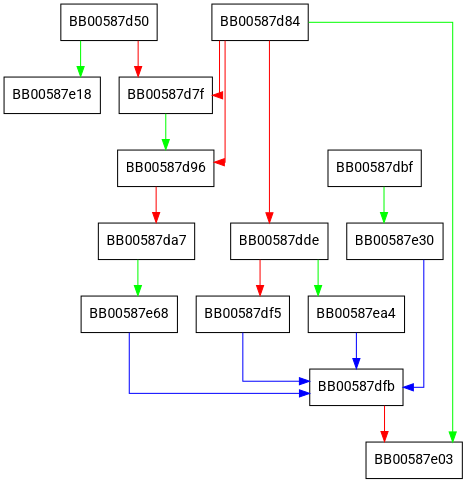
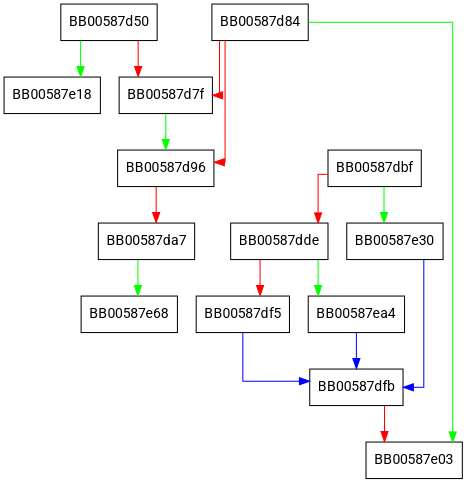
edge "BB00587d84" -> "BB00587dde": now "BB00587dbf" -> "BB00587dde"
edge "BB00587e68" -> "BB00587dfb": removed
